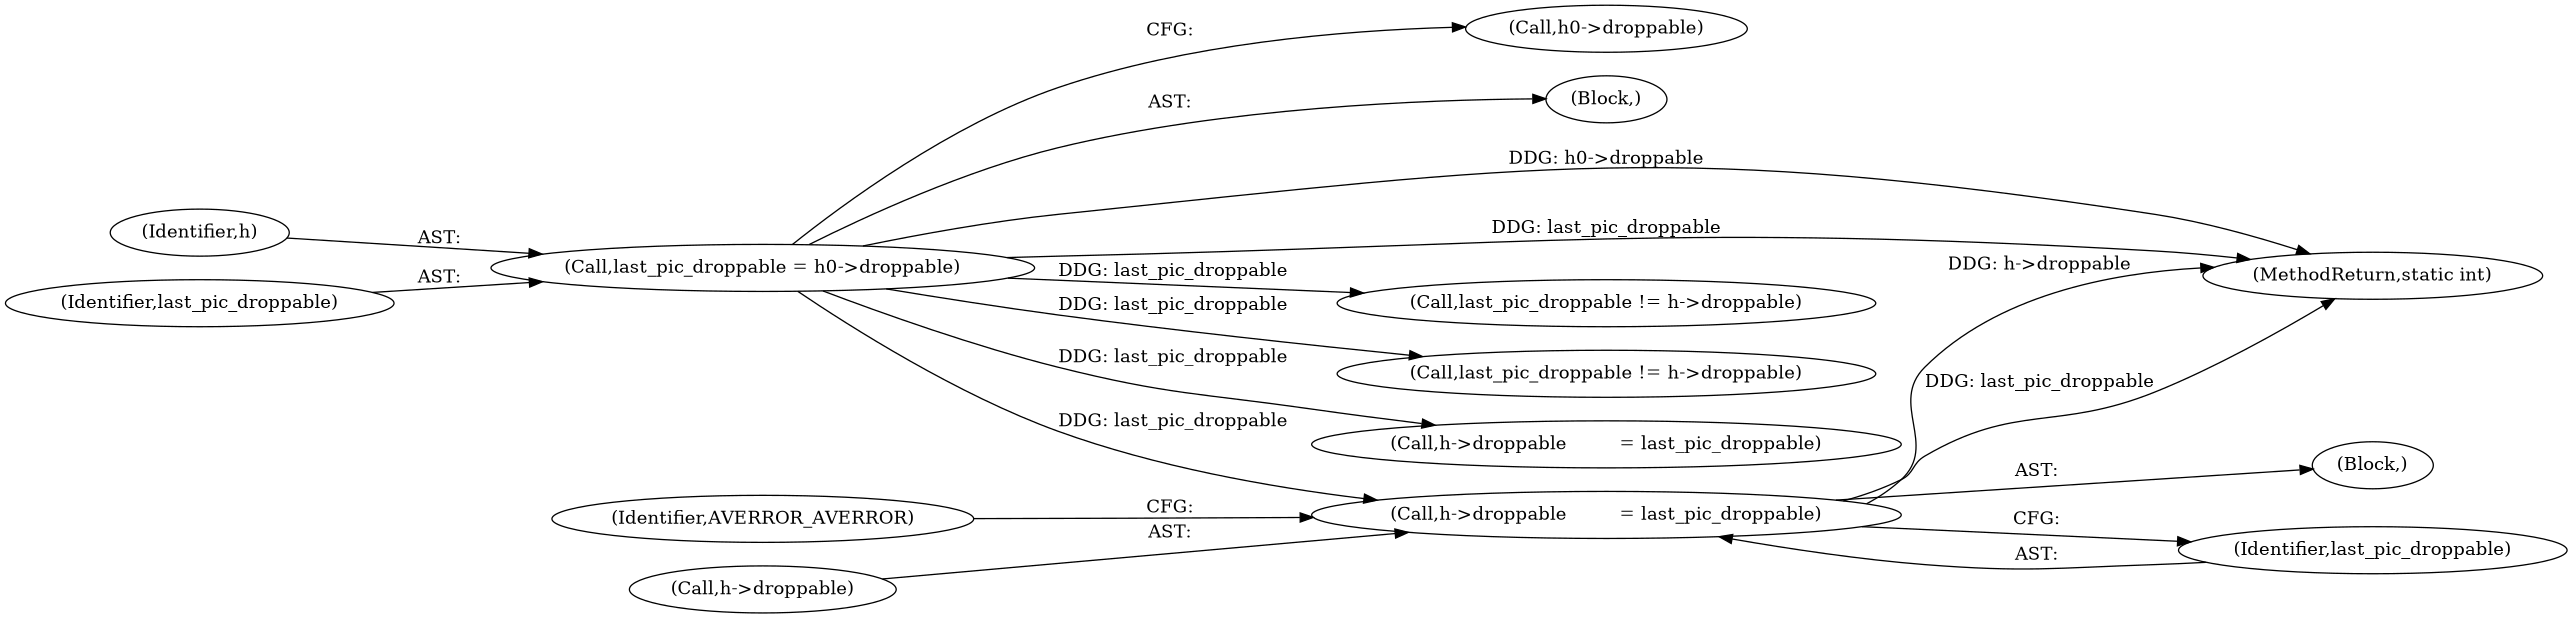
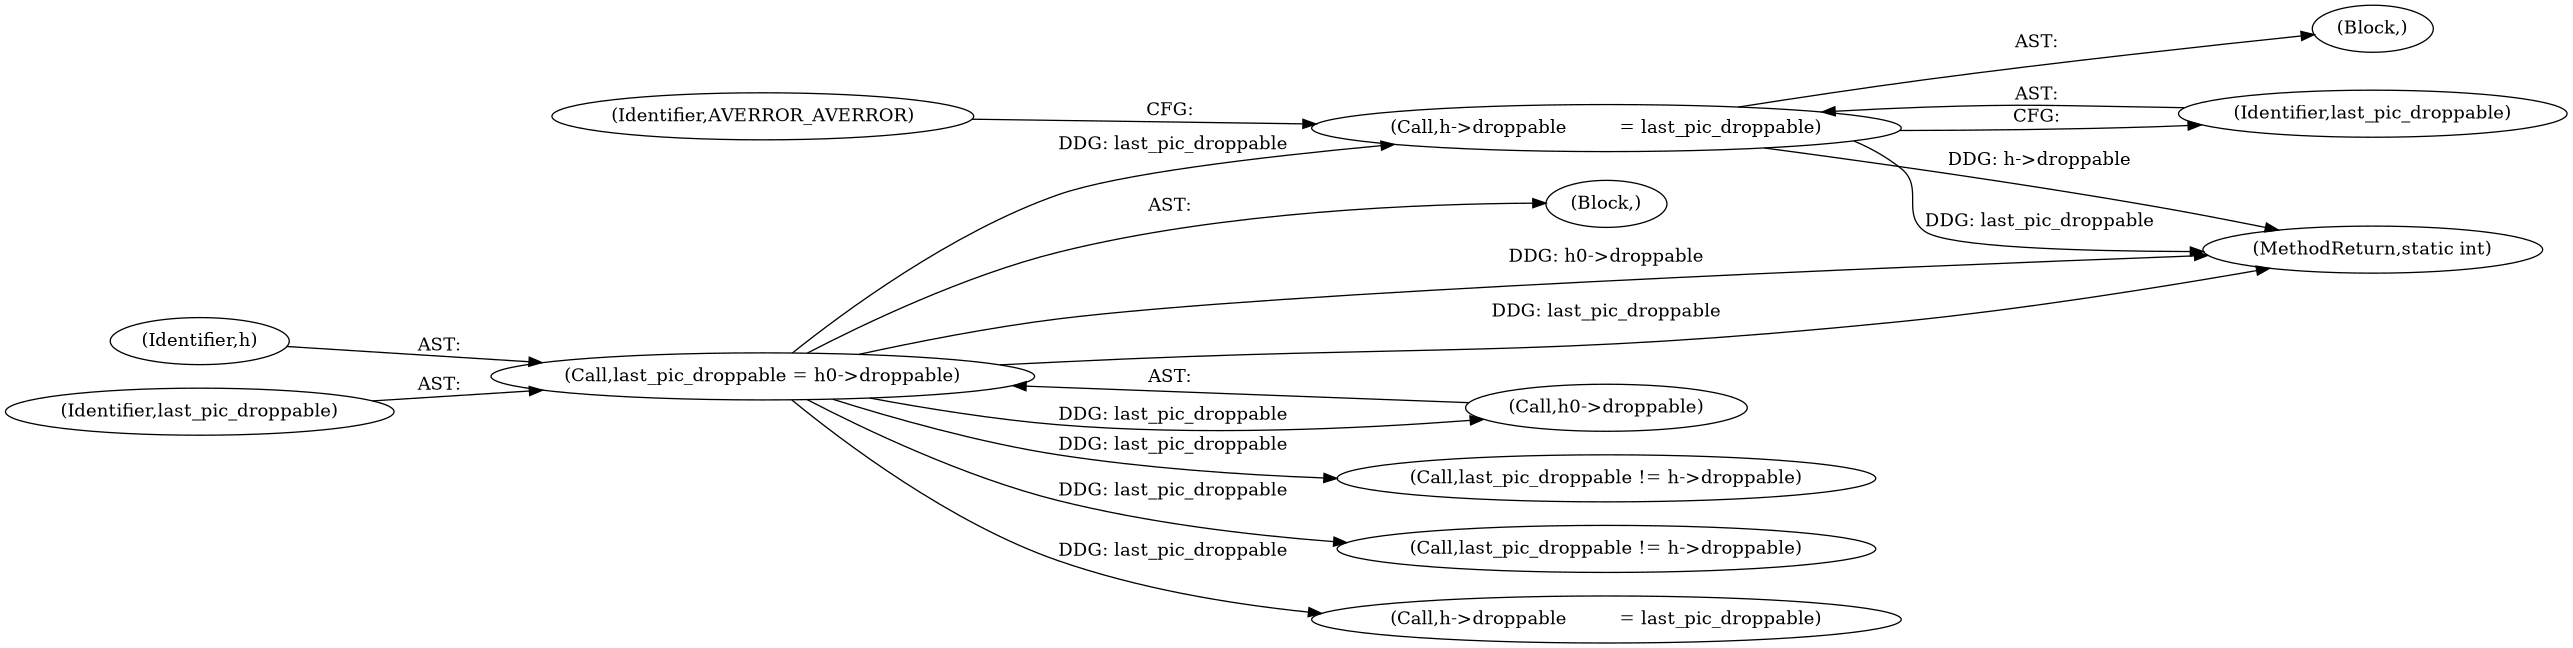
edge "(Call,last_pic_droppable = h0->droppable)" -> "(Call,h0->droppable)": label "CFG: " -> "DDG: last_pic_droppable"
edge "(Call,h0->droppable)" -> "(Call,last_pic_droppable = h0->droppable)": added, label "AST:"
node "(Call,h->droppable)": removed
